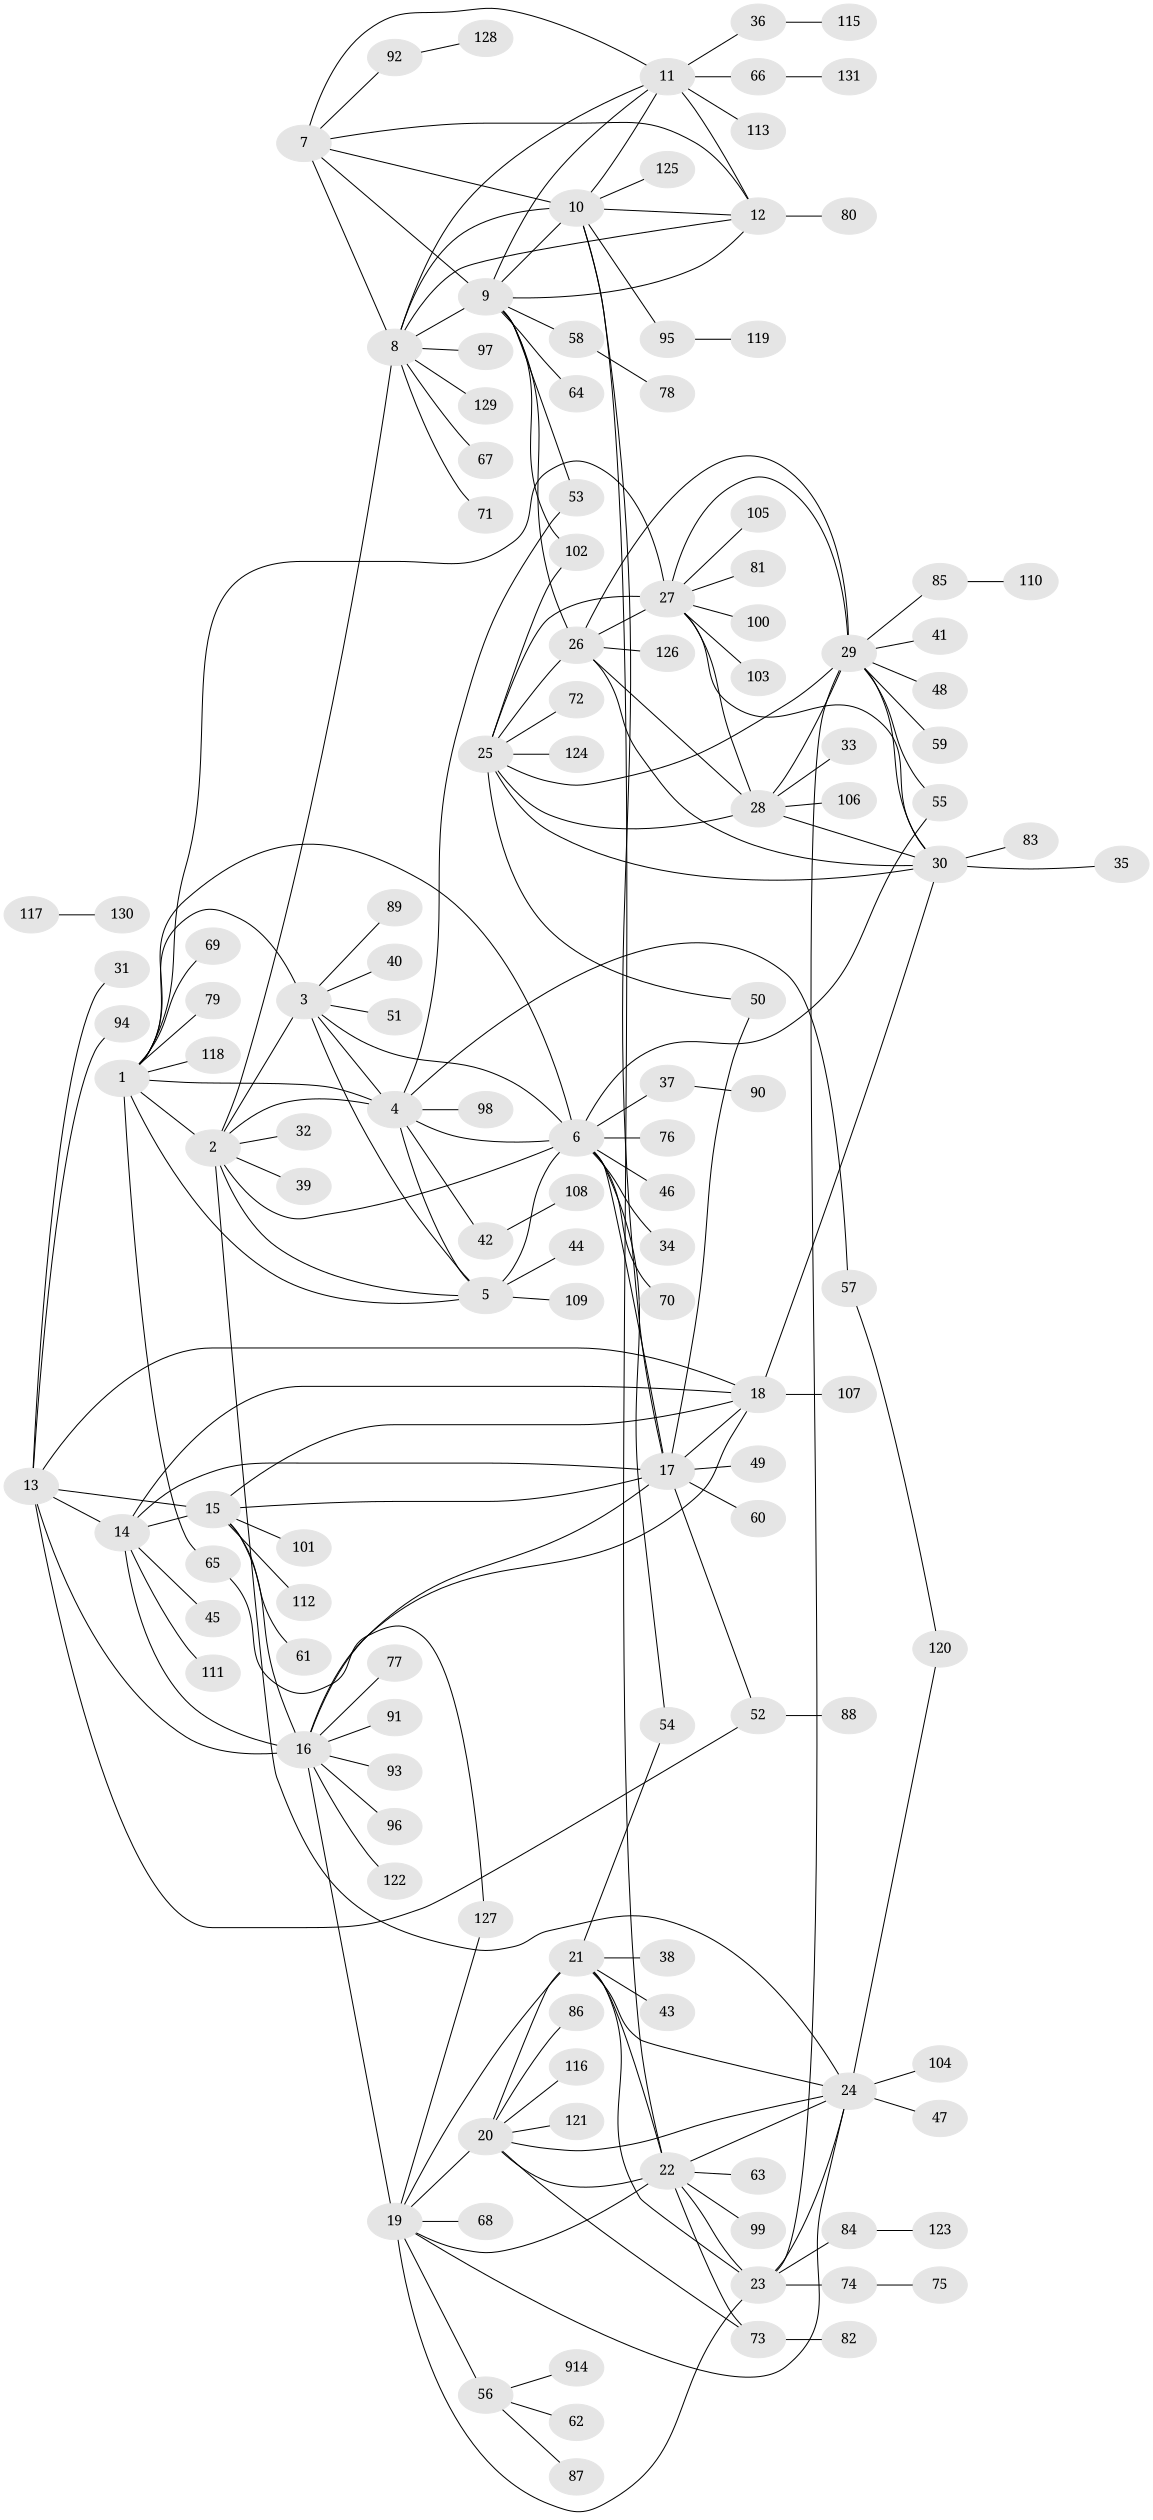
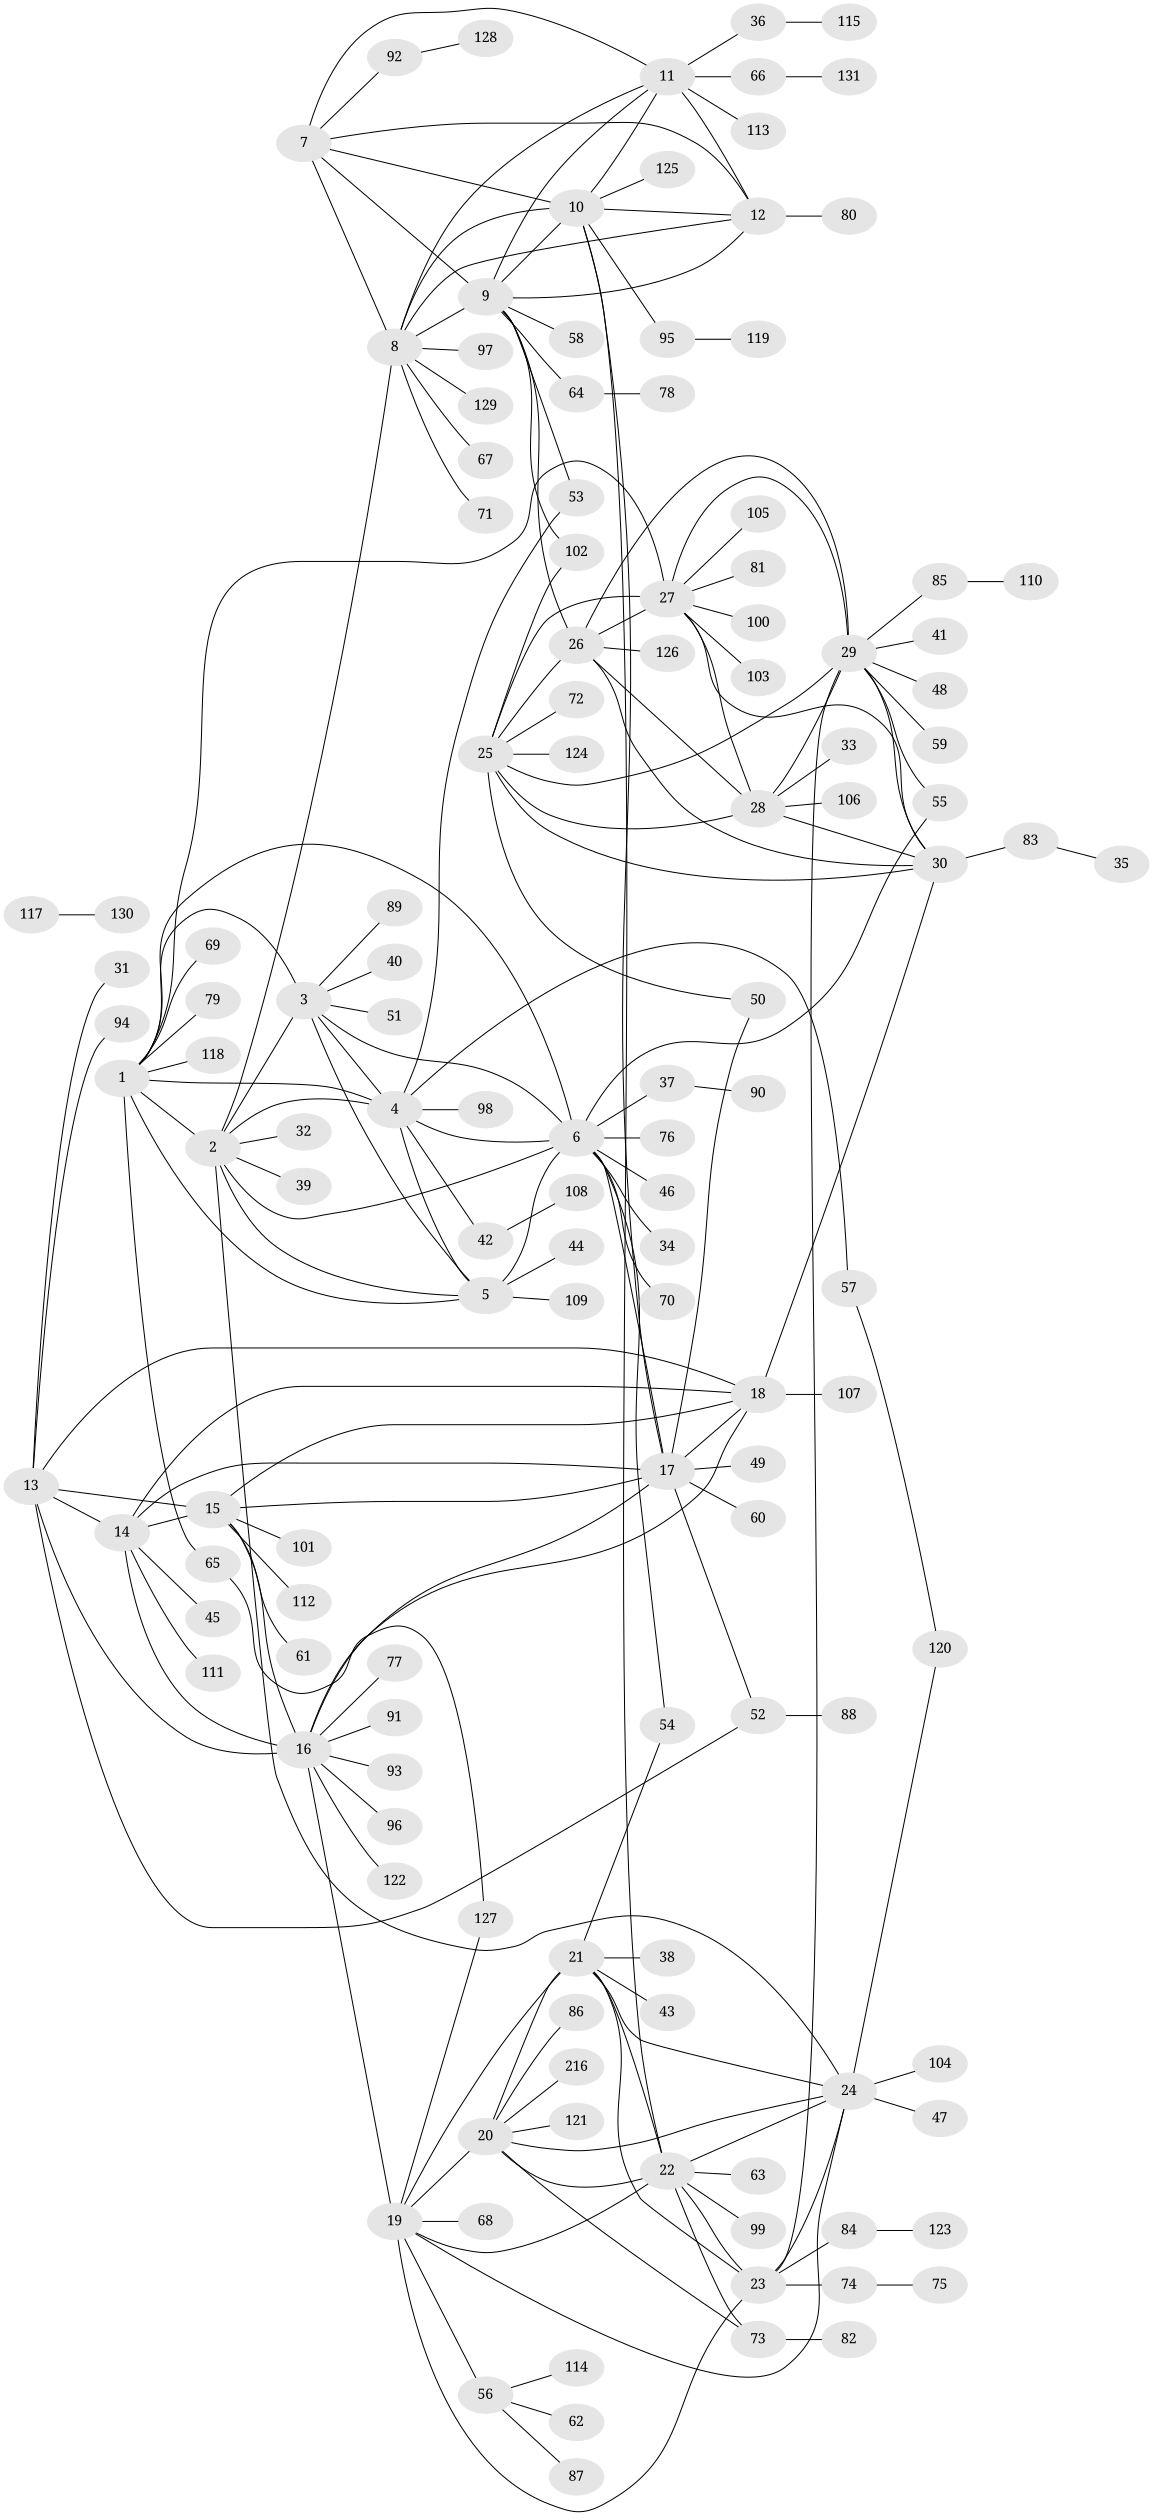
edge "58" -- "78": now "64" -- "78"
edge "30" -- "35": now "83" -- "35"
node "116": label "116" -> "216"
node "914": label "914" -> "114"
